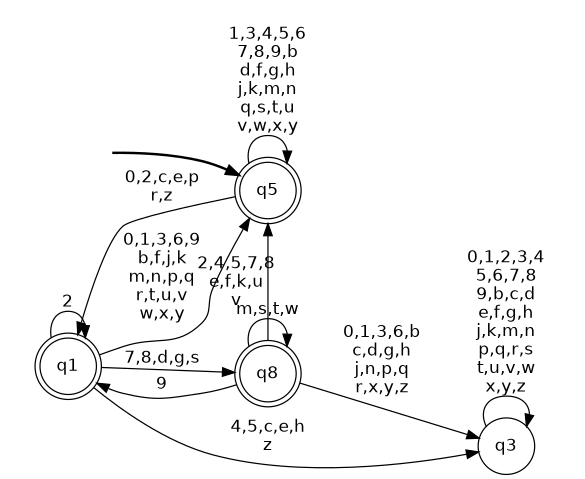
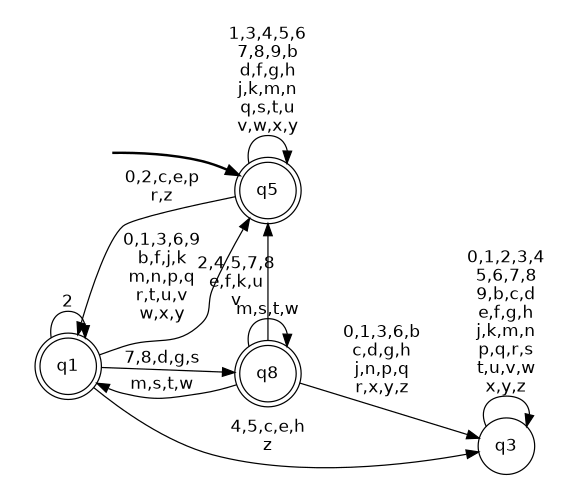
edge "q8" -> "q1": label "9" -> "m,s,t,w"
